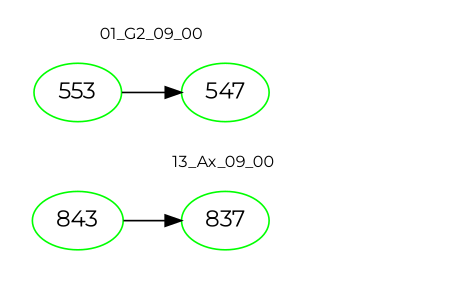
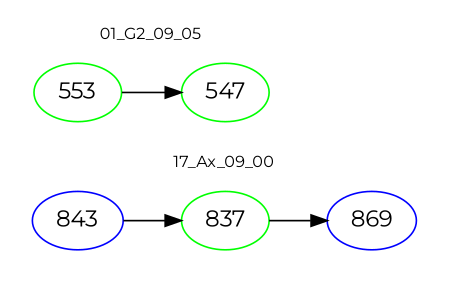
cluster "01_G2_09_00": label "01_G2_09_00" -> "01_G2_09_05"
cluster "13_Ax_09_00": label "13_Ax_09_00" -> "17_Ax_09_00"
node "843": color green -> blue
node "869": added
